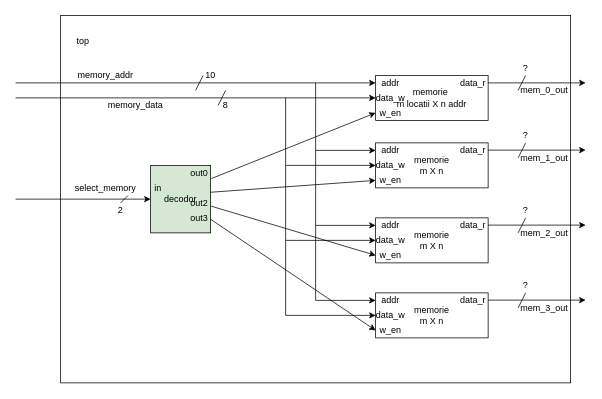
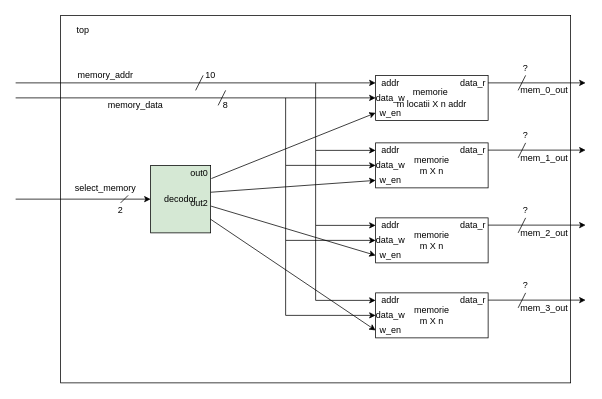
node "top": moved (83, 42) -> (83, 30)
node "in": removed
node "out3": removed
